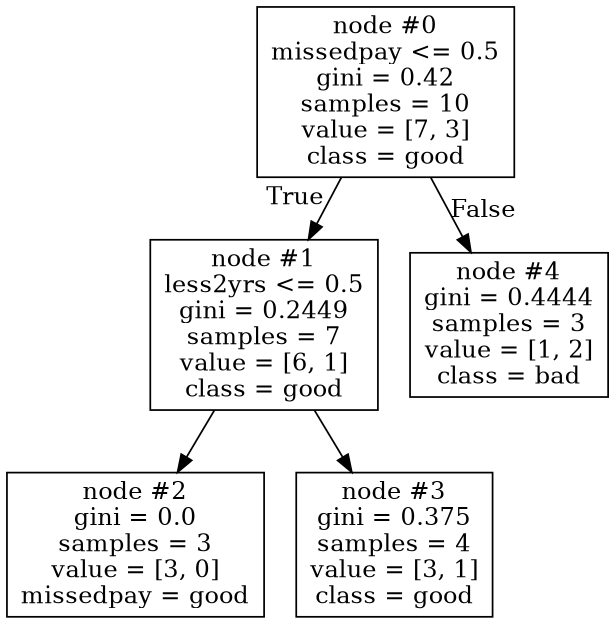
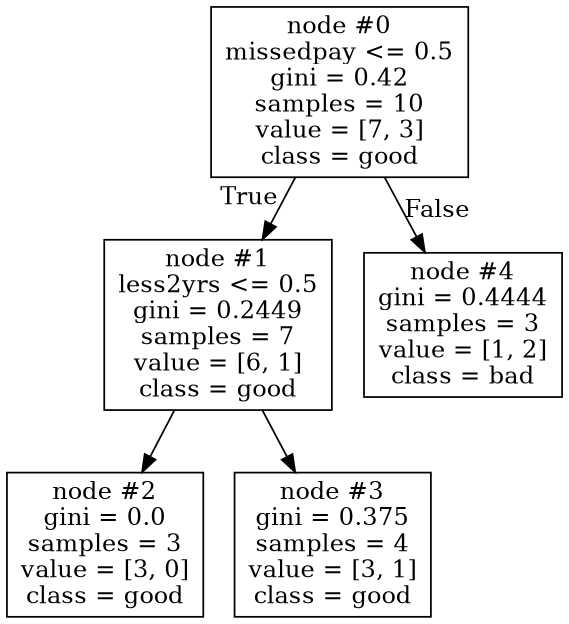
node "node #2 gini = 0.0 samples = 3 value = [3, 0] missedpay = good": label "node #2 gini = 0.0 samples = 3 value = [3, 0] missedpay = good" -> "node #2 gini = 0.0 samples = 3 value = [3, 0] class = good"
